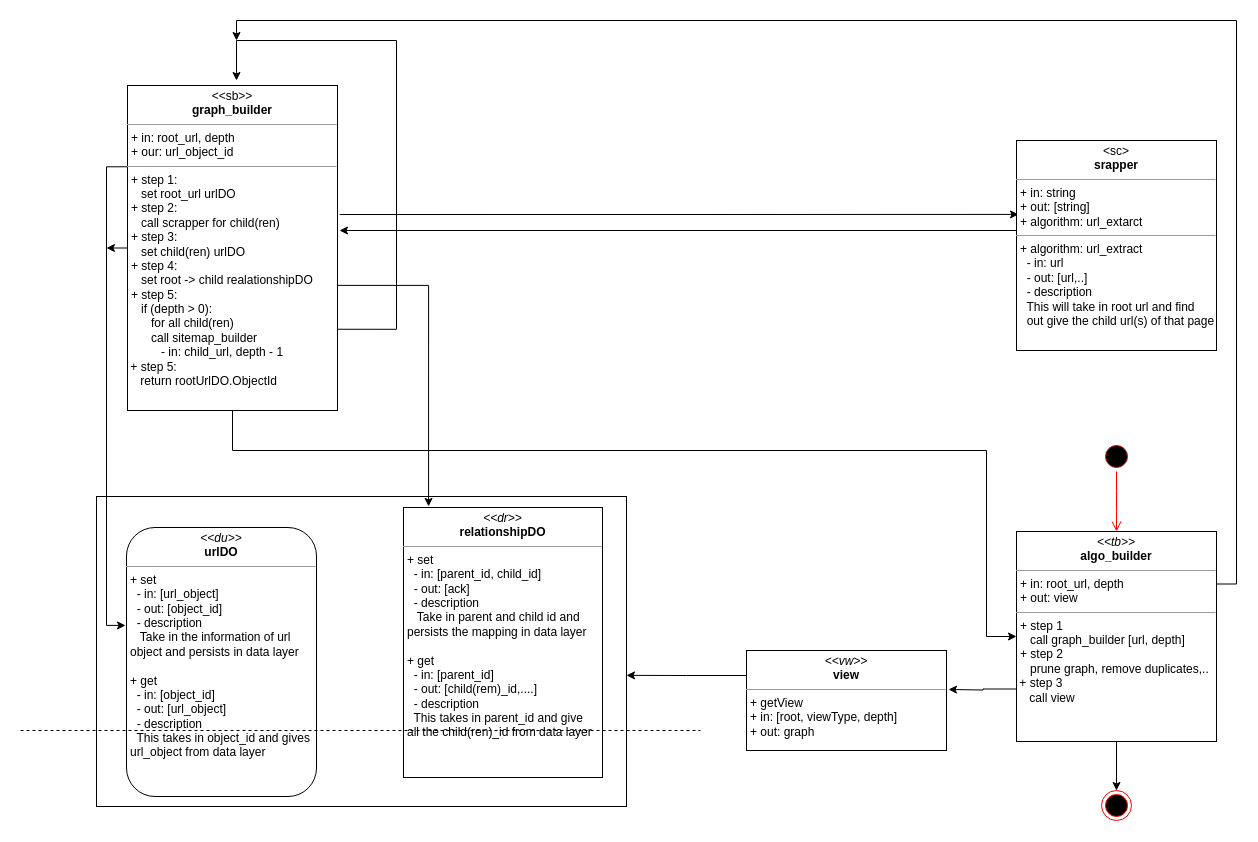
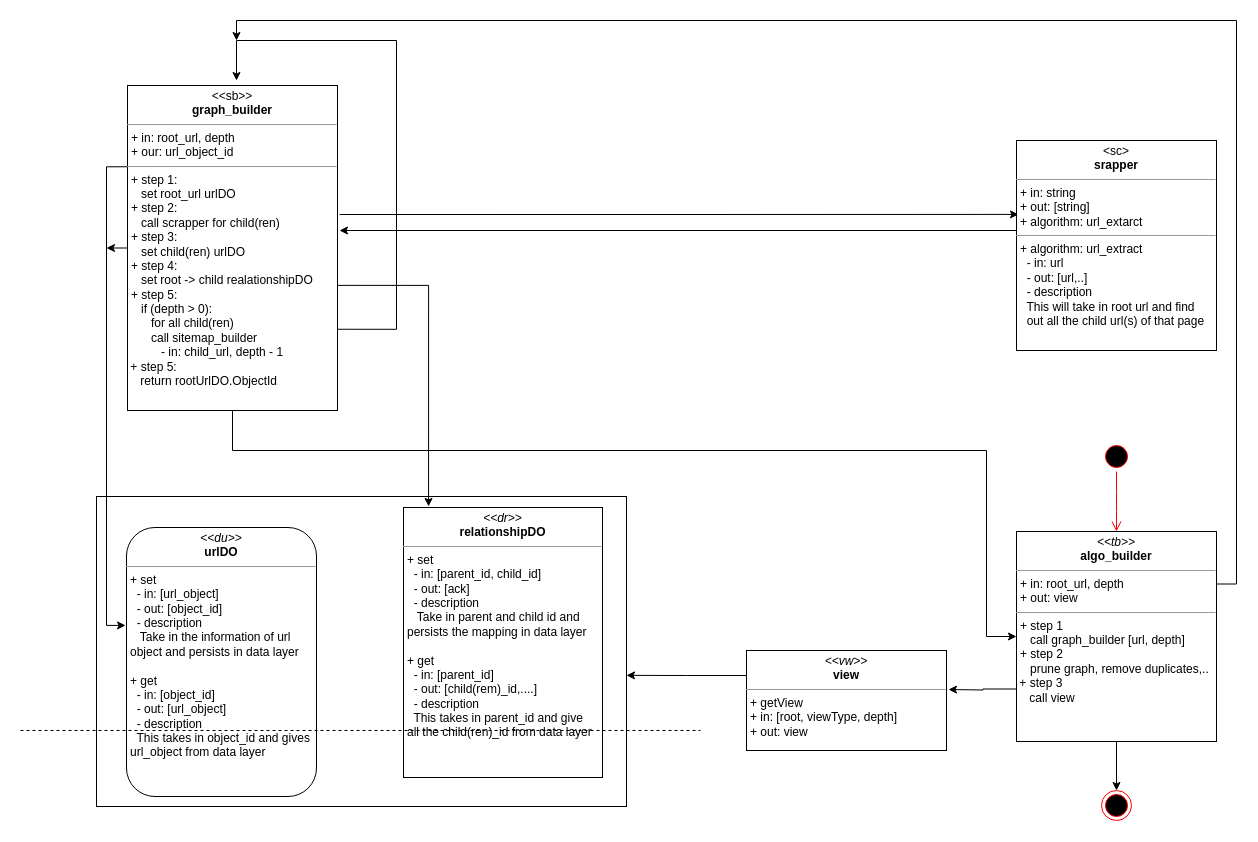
node "<sc> srapper + in: string + out: [string] + algorithm: url_extarct + algorithm: url_extract - in: url - out: [url,..] - description This will take in root url and find out give the child url(s) of that page": label "<sc> srapper + in: string + out: [string] + algorithm: url_extarct + algorithm: url_extract - in: url - out: [url,..] - description This will take in root url and find out give the child url(s) of that page" -> "<sc> srapper + in: string + out: [string] + algorithm: url_extarct + algorithm: url_extract - in: url - out: [url,..] - description This will take in root url and find out all the child url(s) of that page"
node "<<vw>> view + getView + in: [root, viewType, depth] + out: graph": label "<<vw>> view + getView + in: [root, viewType, depth] + out: graph" -> "<<vw>> view + getView + in: [root, viewType, depth] + out: view"
